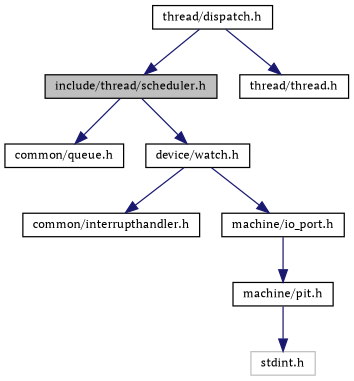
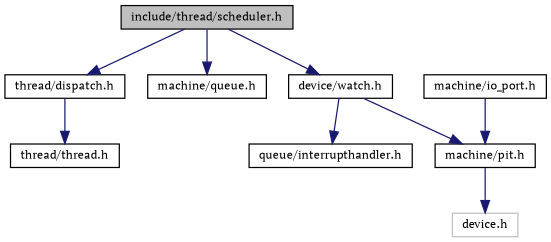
edge "thread/dispatch.h" -> "include/thread/scheduler.h": reversed
node "common/queue.h": label "common/queue.h" -> "machine/queue.h"
edge "device/watch.h" -> "machine/io_port.h": now "device/watch.h" -> "machine/pit.h"
node "common/interrupthandler.h": label "common/interrupthandler.h" -> "queue/interrupthandler.h"
node "stdint.h": label "stdint.h" -> "device.h"
